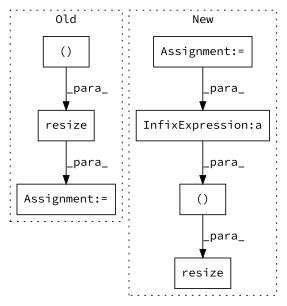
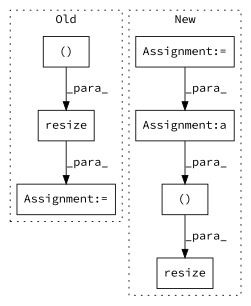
node "InfixExpression:a": label "InfixExpression:a" -> "Assignment:a"
